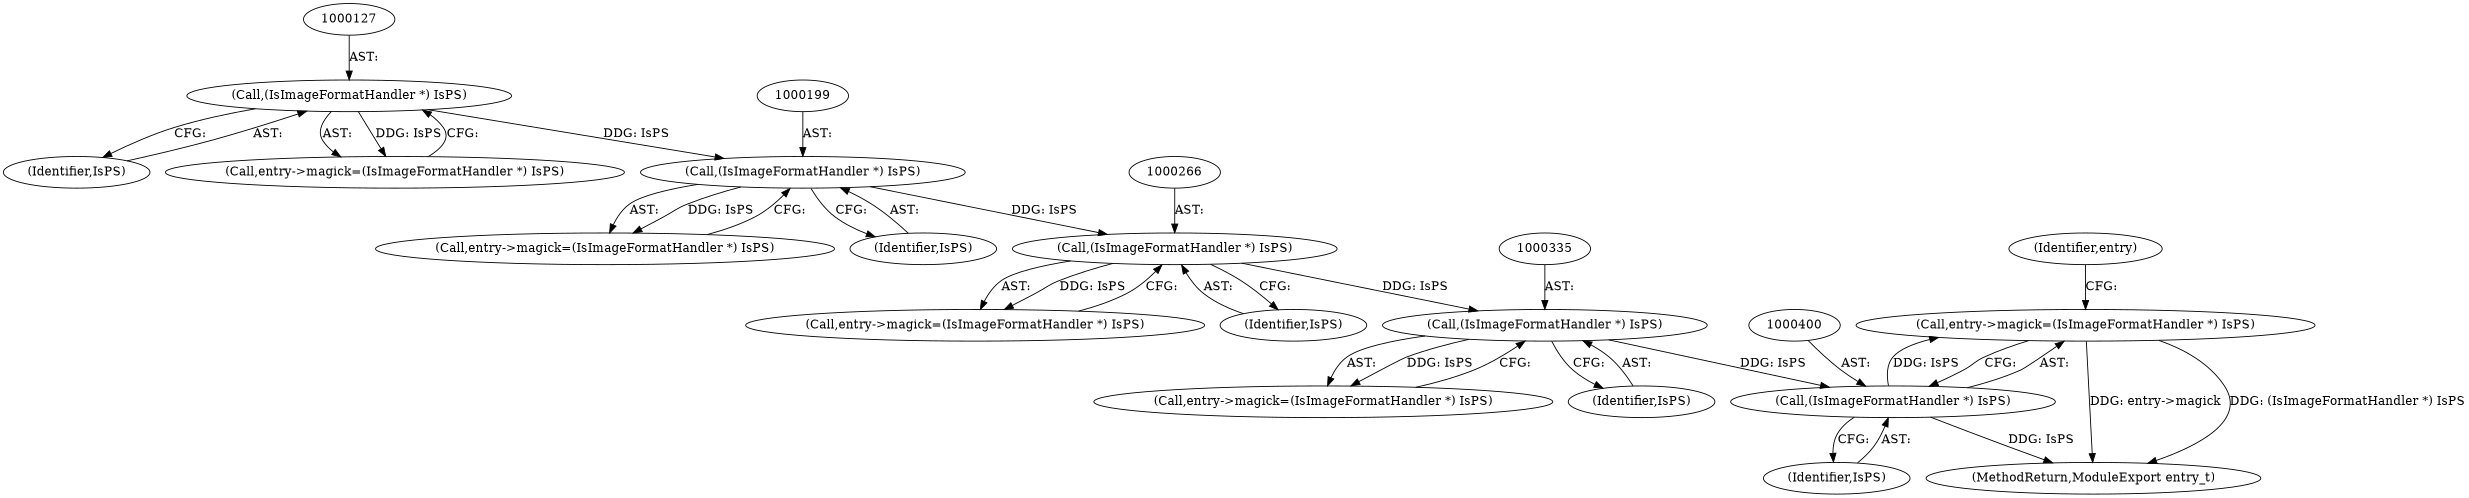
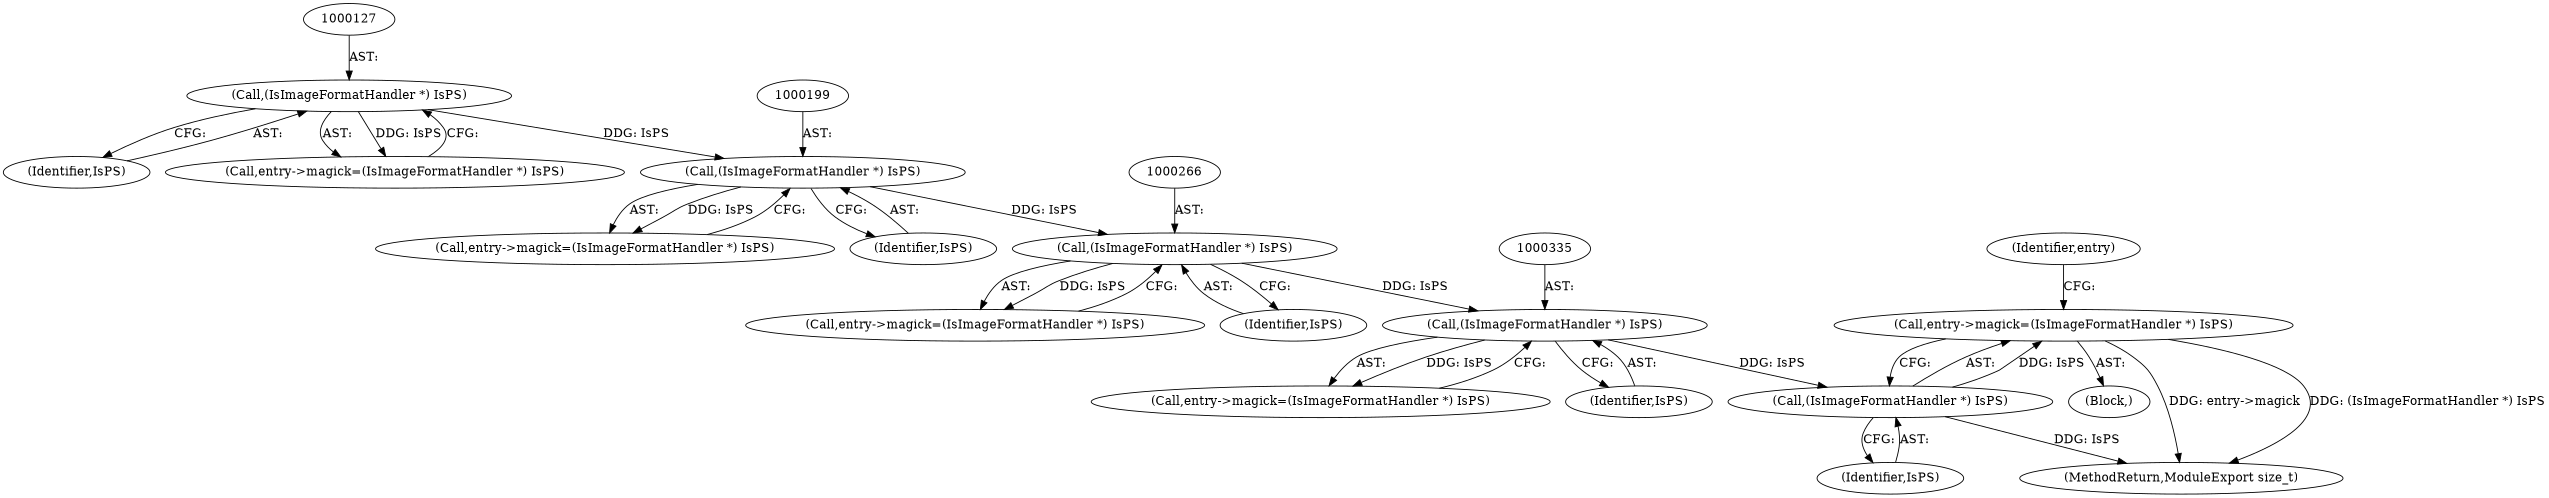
node "1000400": removed
node "(Block,)": added
node "(MethodReturn,ModuleExport entry_t)": label "(MethodReturn,ModuleExport entry_t)" -> "(MethodReturn,ModuleExport size_t)"
